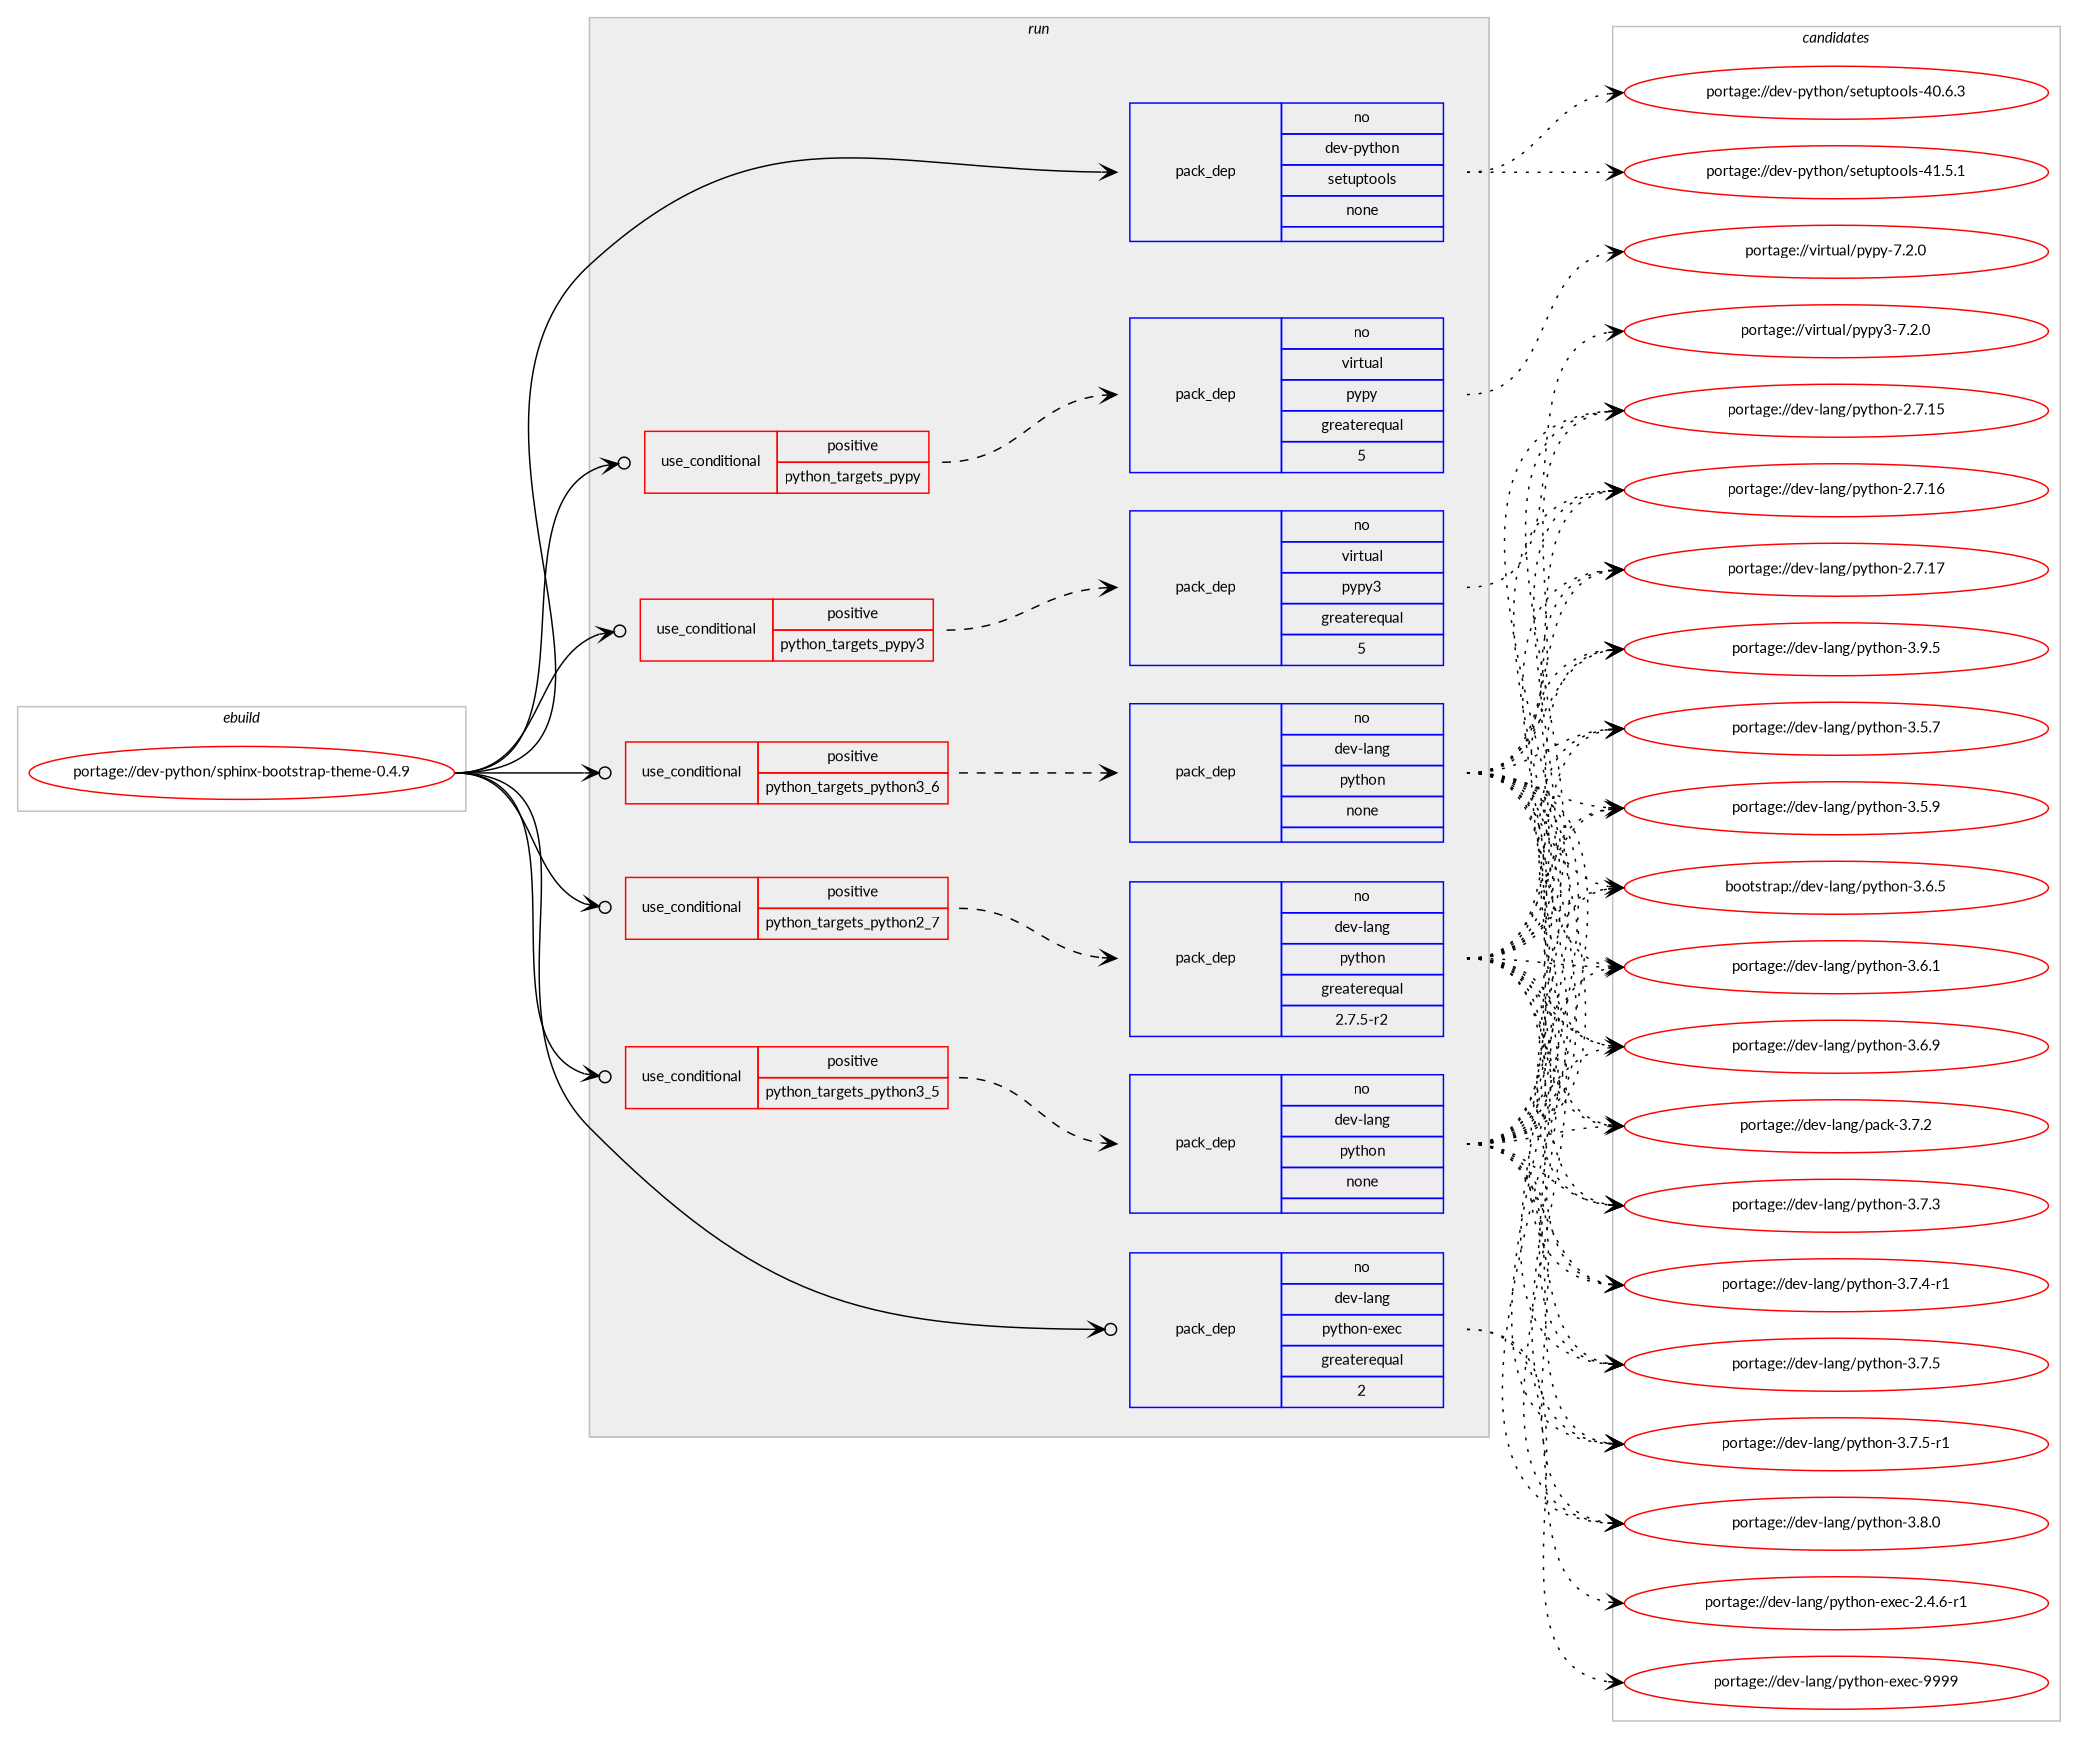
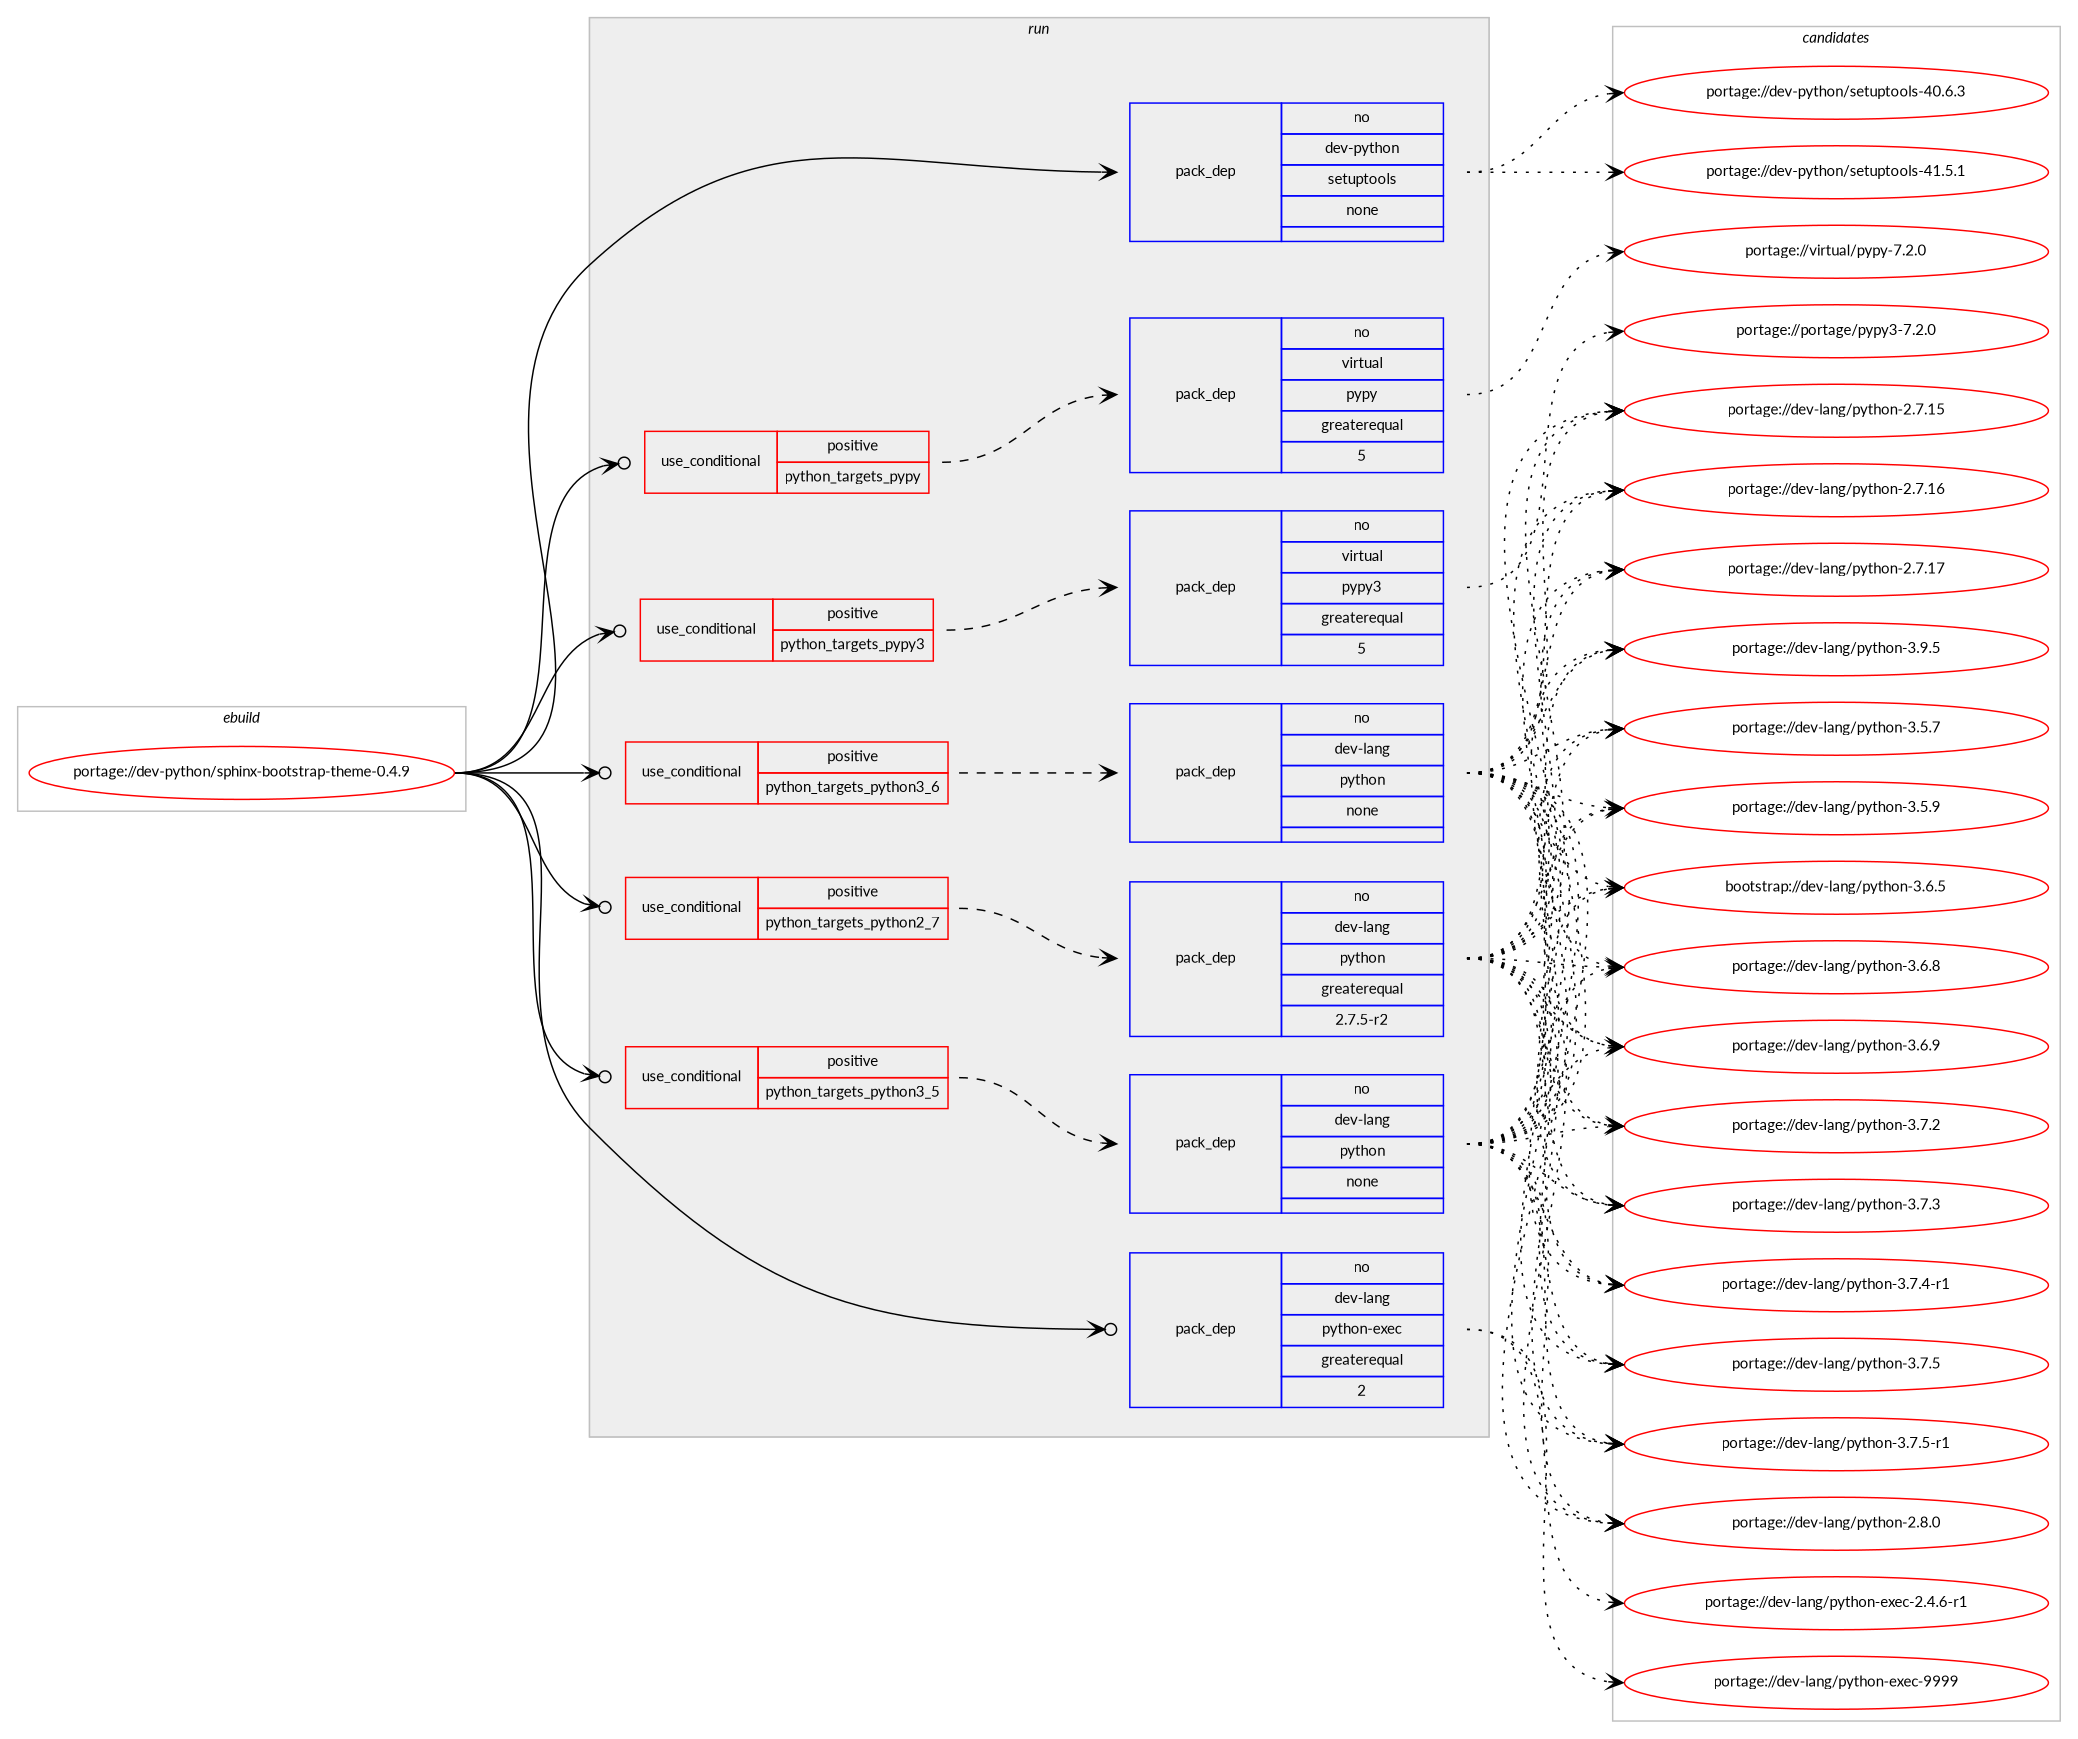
node "portage://virtual/pypy3-7.2.0": label "portage://virtual/pypy3-7.2.0" -> "portage://portage/pypy3-7.2.0"
node "portage://dev-lang/python-3.6.1": label "portage://dev-lang/python-3.6.1" -> "portage://dev-lang/python-3.6.8"
node "portage://dev-lang/pack-3.7.2": label "portage://dev-lang/pack-3.7.2" -> "portage://dev-lang/python-3.7.2"
node "portage://dev-lang/python-3.8.0": label "portage://dev-lang/python-3.8.0" -> "portage://dev-lang/python-2.8.0"
